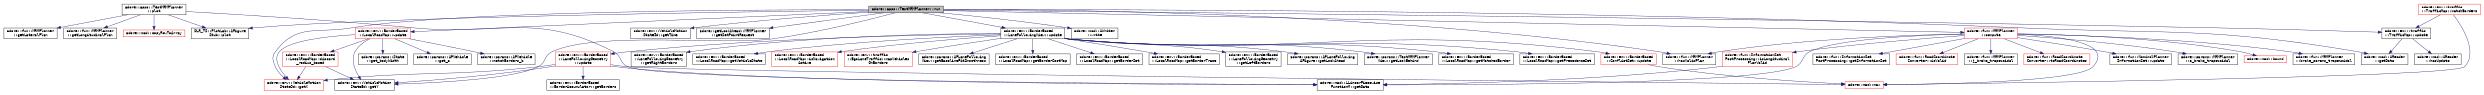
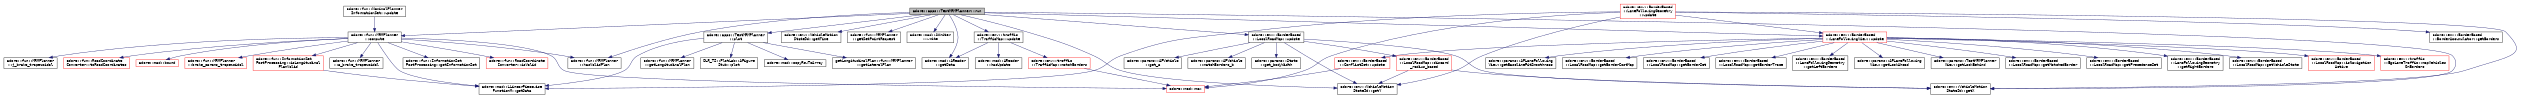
edge "adore::apps::TestMRMPlanner::run" -> "DLR_TS::PlotLab::AFigure Stub::plot": now "adore::apps::TestMRMPlanner::run" -> "adore::apps::TestMRMPlanner ::plot"
edge "adore::env::traffic ::TrafficMap::matchBorders" -> "adore::env::traffic ::TrafficMap::update": reversed
node "adore::fun::MRMPlanner ::getLateralPlan": label "adore::fun::MRMPlanner ::getLateralPlan" -> "getLongitudinalPlan::fun::MRMPlanner ::getLateralPlan"
node "adore::mad::copyRowToArray": color red -> black
node "adore::env::BorderBased ::LocalRoadMap::update": color red -> black
node "adore::getLookAhead::MRMPlanner ::getSetPointRequest": label "adore::getLookAhead::MRMPlanner ::getSetPointRequest" -> "adore::fun::MRMPlanner ::getSetPointRequest"
node "adore::env::BorderBased ::LaneFollowingView::update": color black -> red
node "adore::fun::MRMPlanner ::compute": color red -> black
edge "adore::env::BorderBased ::LaneFollowingView::update" -> "adore::env::BorderBased ::LaneFollowingGeometry ::update": reversed
edge "adore::fun::MRMPlanner ::compute" -> "adore::fun::NominalPlanner InformationSet::update": reversed
node "adore::params::APLaneFollowing AFigure::getLookAhead": label "adore::params::APLaneFollowing AFigure::getLookAhead" -> "adore::params::APLaneFollowing View::getLookAhead"
node "adore::params::MRMPlanner ::a_brake_trapezoidal": label "adore::params::MRMPlanner ::a_brake_trapezoidal" -> "adore::fun::MRMPlanner ::a_brake_trapezoidal"
node "adore::fun::MRMPlanner ::brake_params_trapezoidal": color black -> red
node "adore::env::VehicleMotion State9d::getX": color red -> black
node "adore::env::VehicleMotion State5d::getY": label "adore::env::VehicleMotion State5d::getY" -> "adore::env::VehicleMotion State9d::getY"
